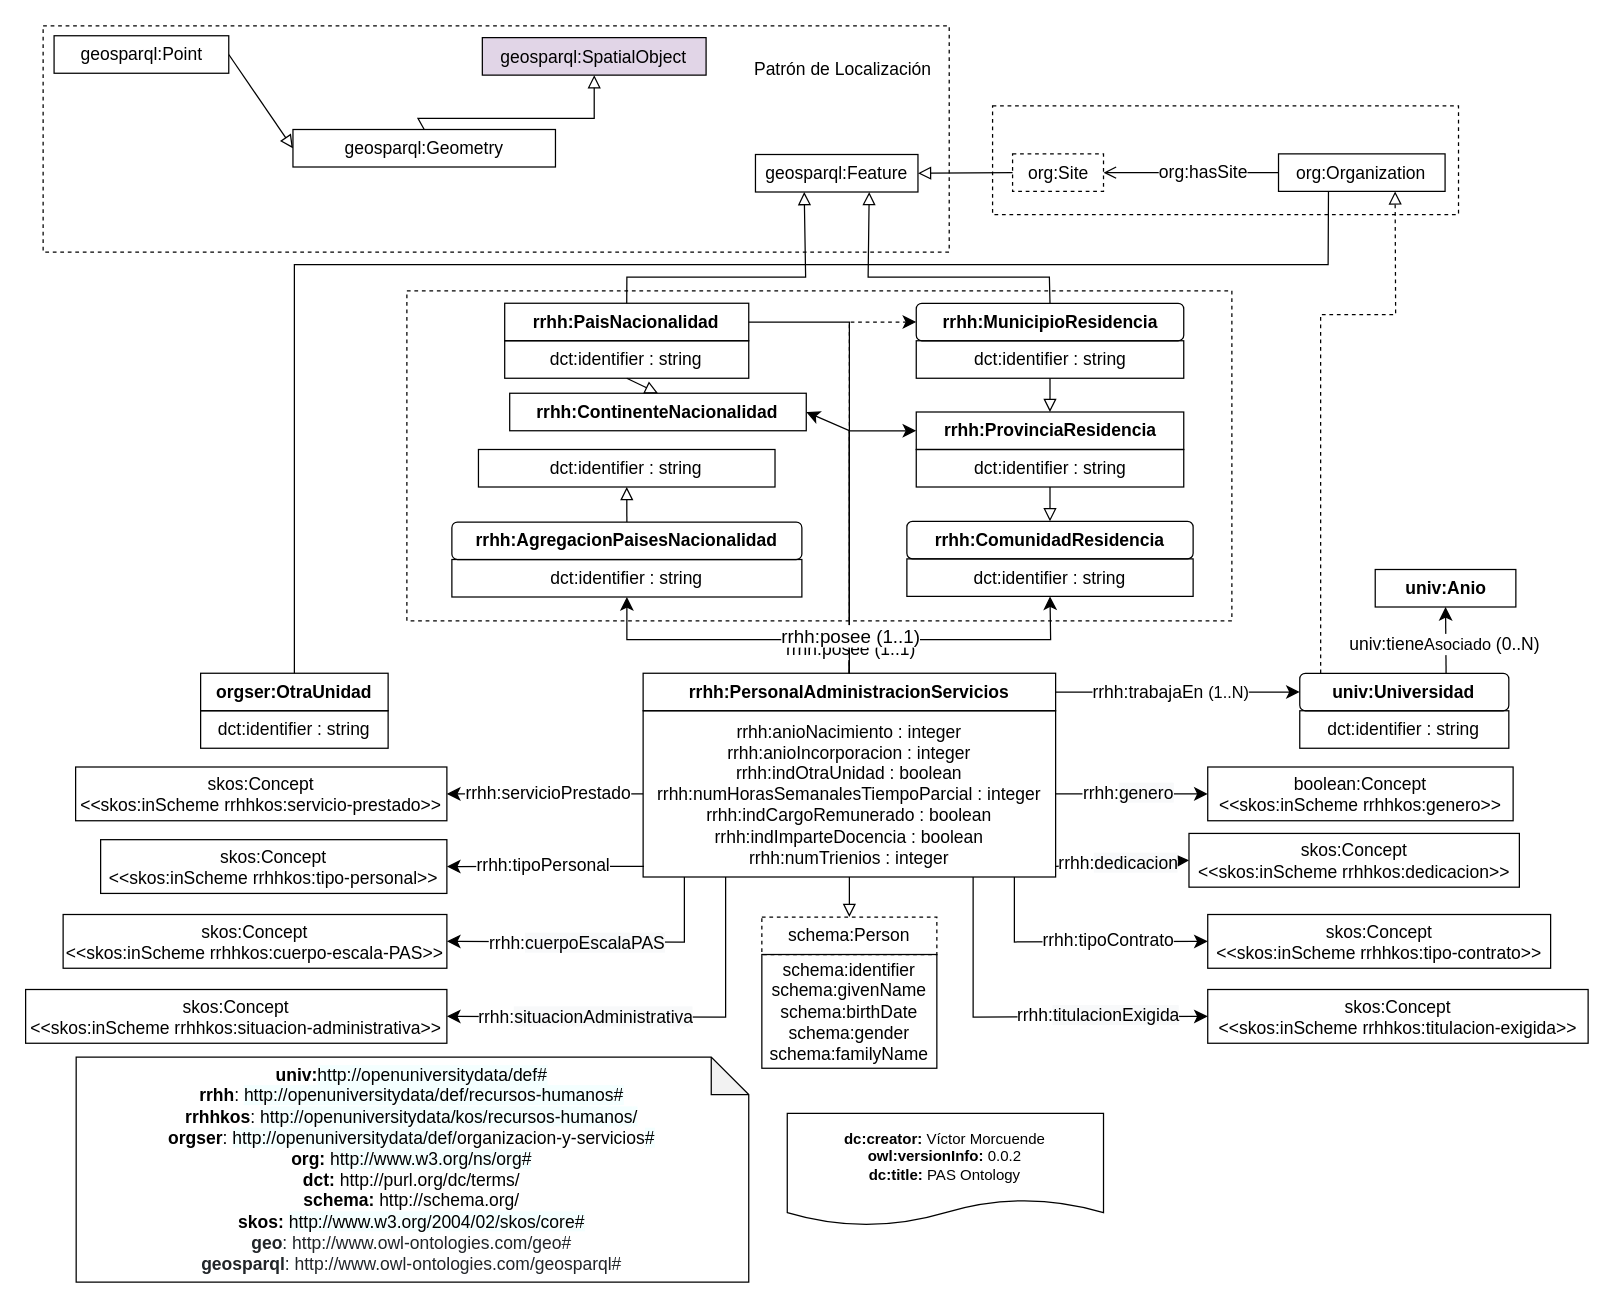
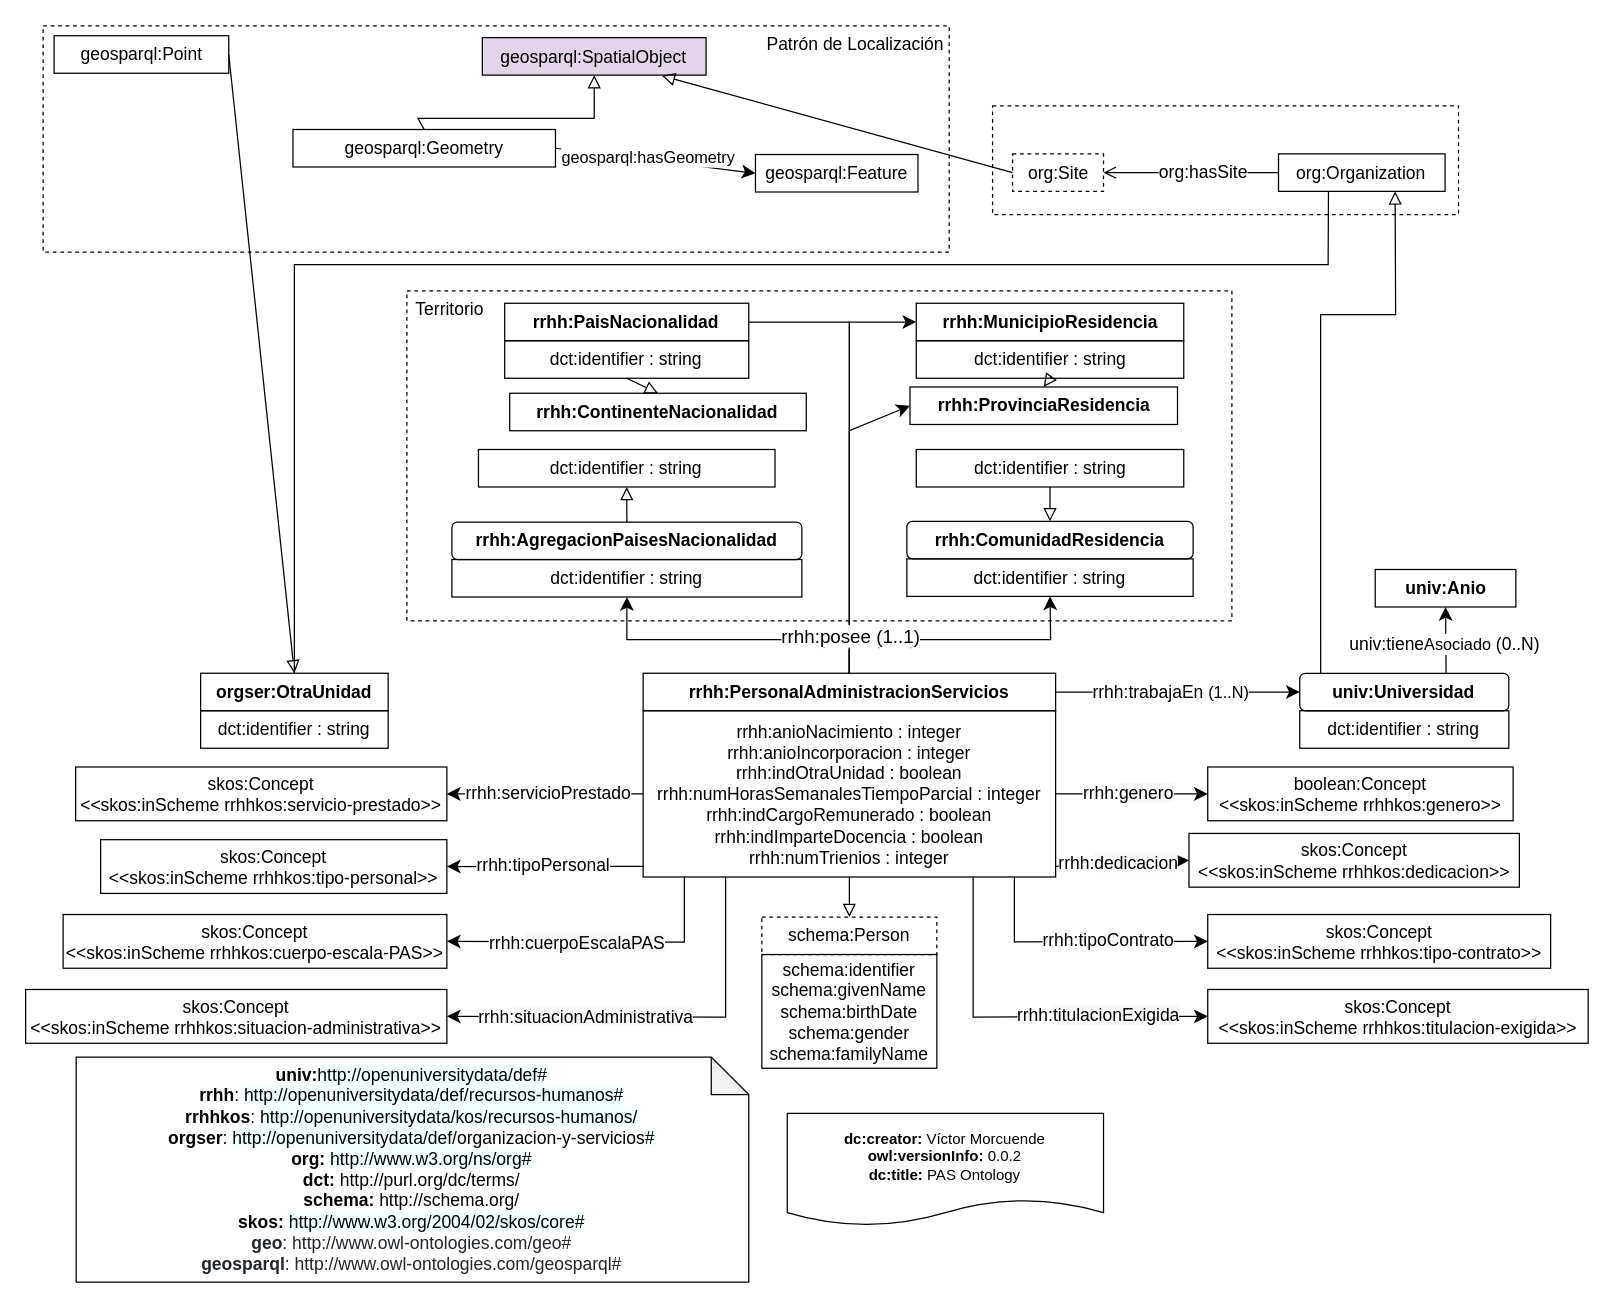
node "Patrón de Localización": moved (843, 69) -> (855, 44)
edge "geosparql:Point" -> "geosparql:Geometry": now "geosparql:Point" -> "orgser:OtraUnidad"
edge "geosparql:Geometry" -> "geosparql:Feature": added, label "geosparql:hasGeometry"
edge "org:Site" -> "geosparql:Feature": now "org:Site" -> "geosparql:SpatialObject"
edge "rrhh:PaisNacionalidad" -> "geosparql:Feature": removed
edge "rrhh:MunicipioResidencia" -> "geosparql:Feature": removed
node "Territorio": added
edge "rrhh:PersonalAdministracionServicios" -> "rrhh:MunicipioResidencia": style dashed -> solid
node "rrhh:MunicipioResidencia": shape rounded rectangle -> rectangle
edge "univ:Universidad" -> "org:Organization": style dashed -> solid
edge "rrhh:PersonalAdministracionServicios" -> "rrhh:ContinenteNacionalidad": removed, label "rrhh:posee (1..1)"
node "rrhh:ProvinciaResidencia": moved (1050, 431) -> (1044, 406)
